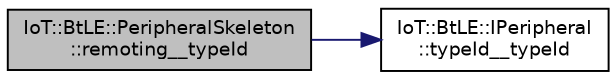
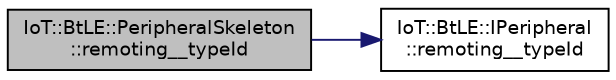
node "IoT::BtLE::IPeripheral ::typeId__typeId": label "IoT::BtLE::IPeripheral ::typeId__typeId" -> "IoT::BtLE::IPeripheral ::remoting__typeId"
